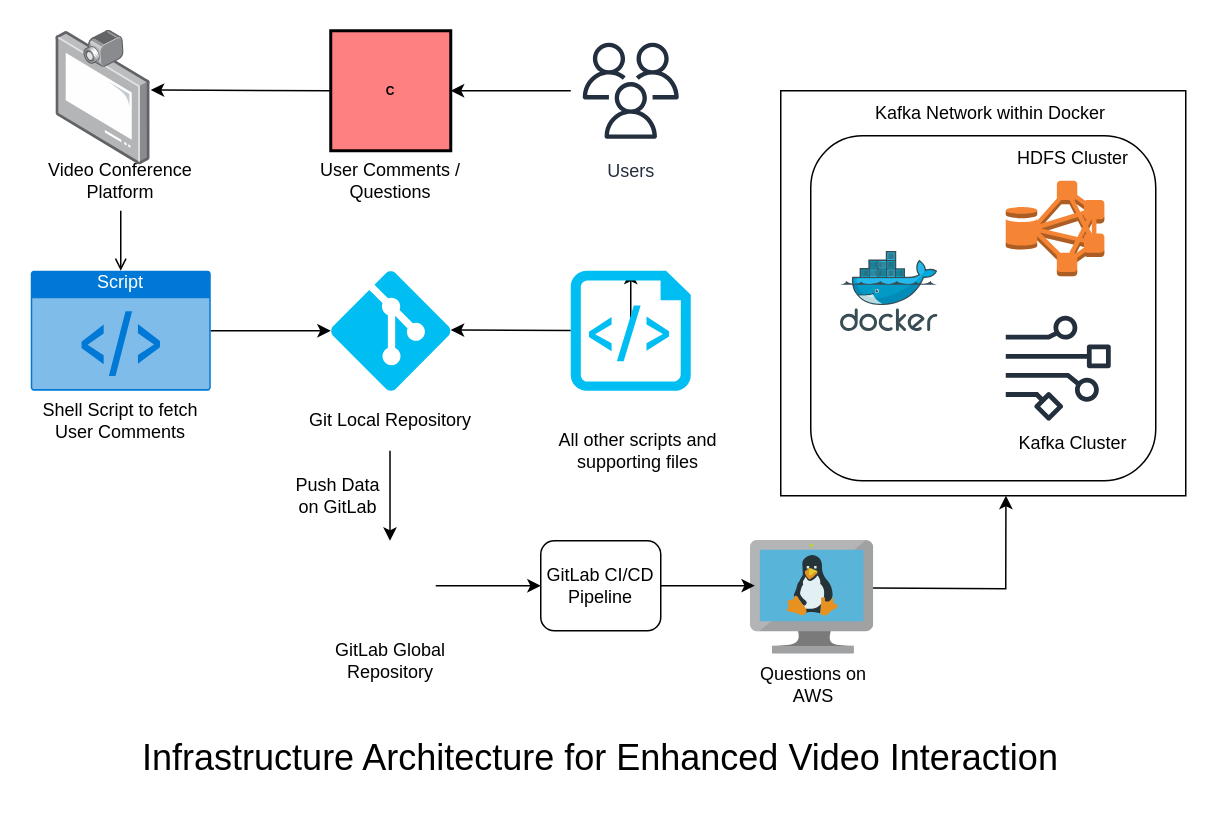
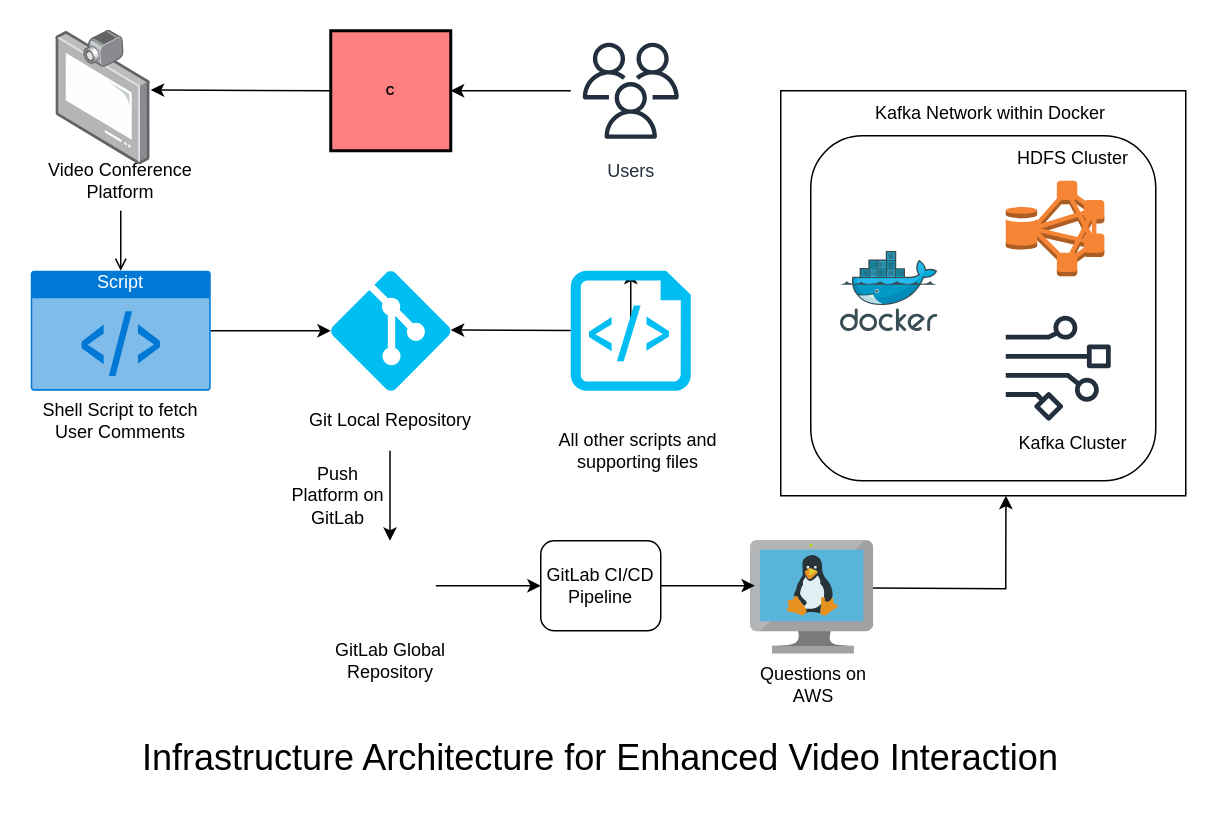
node "User Comments / Questions": removed
node "Push Data on GitLab": label "Push Data on GitLab" -> "Push Platform on GitLab"
